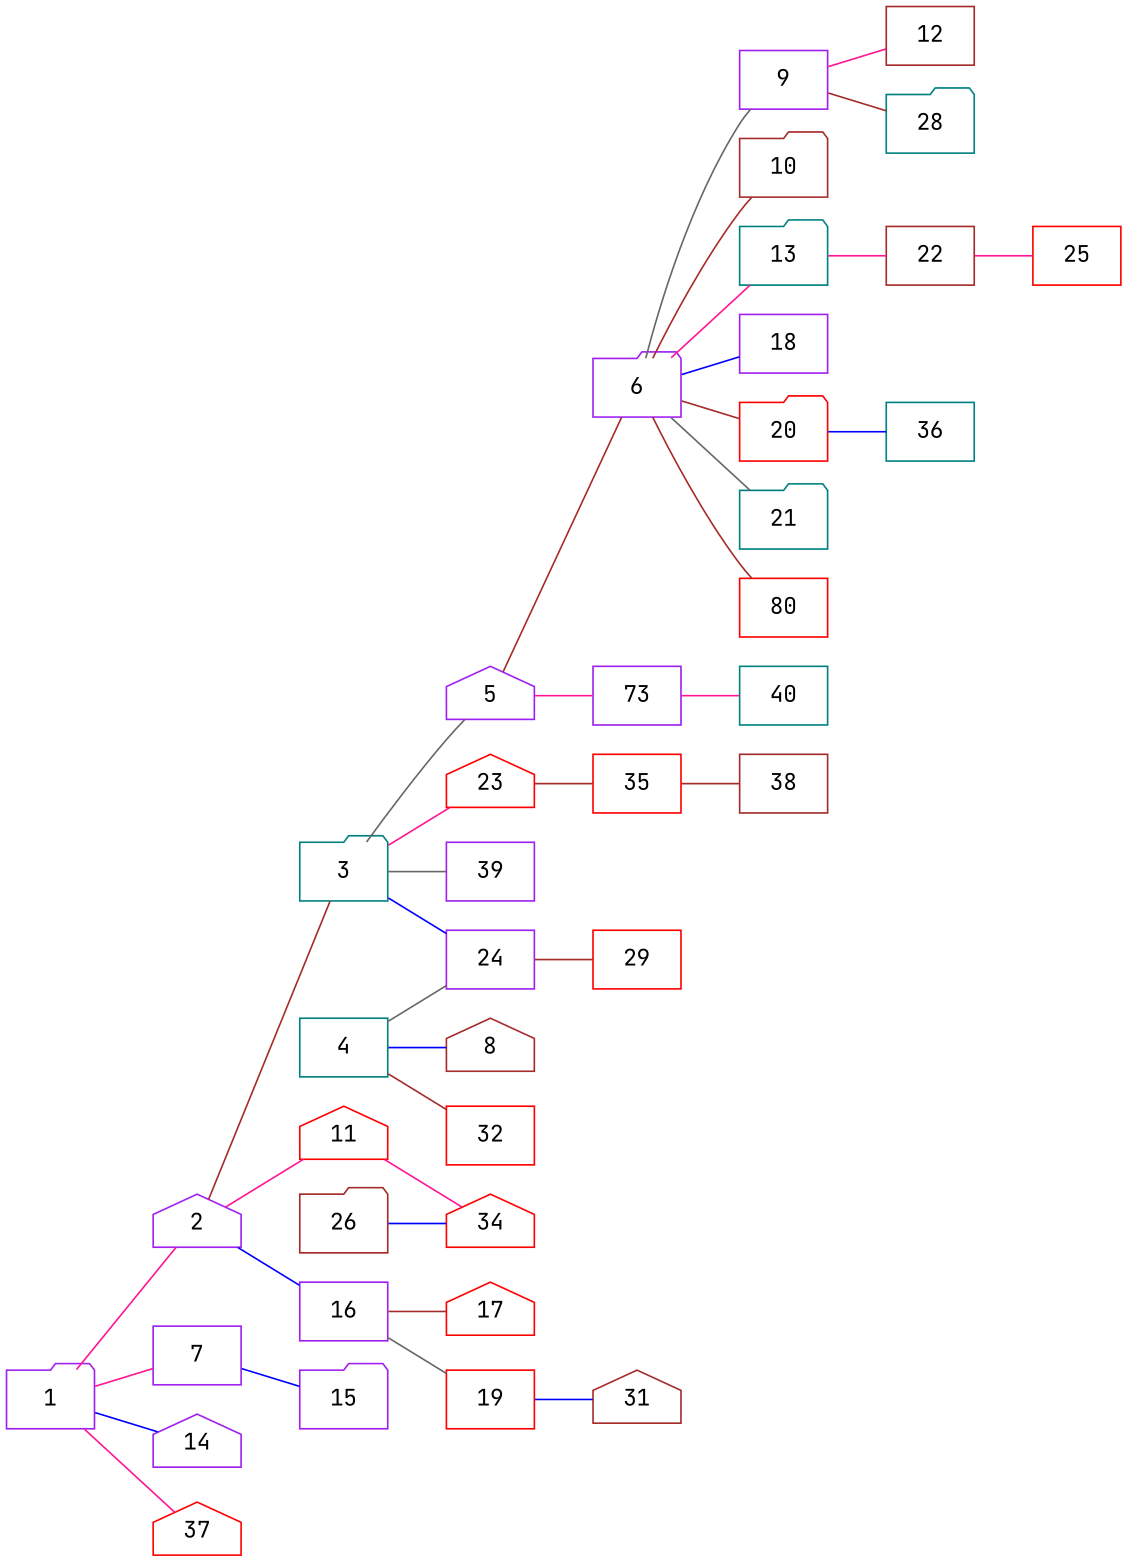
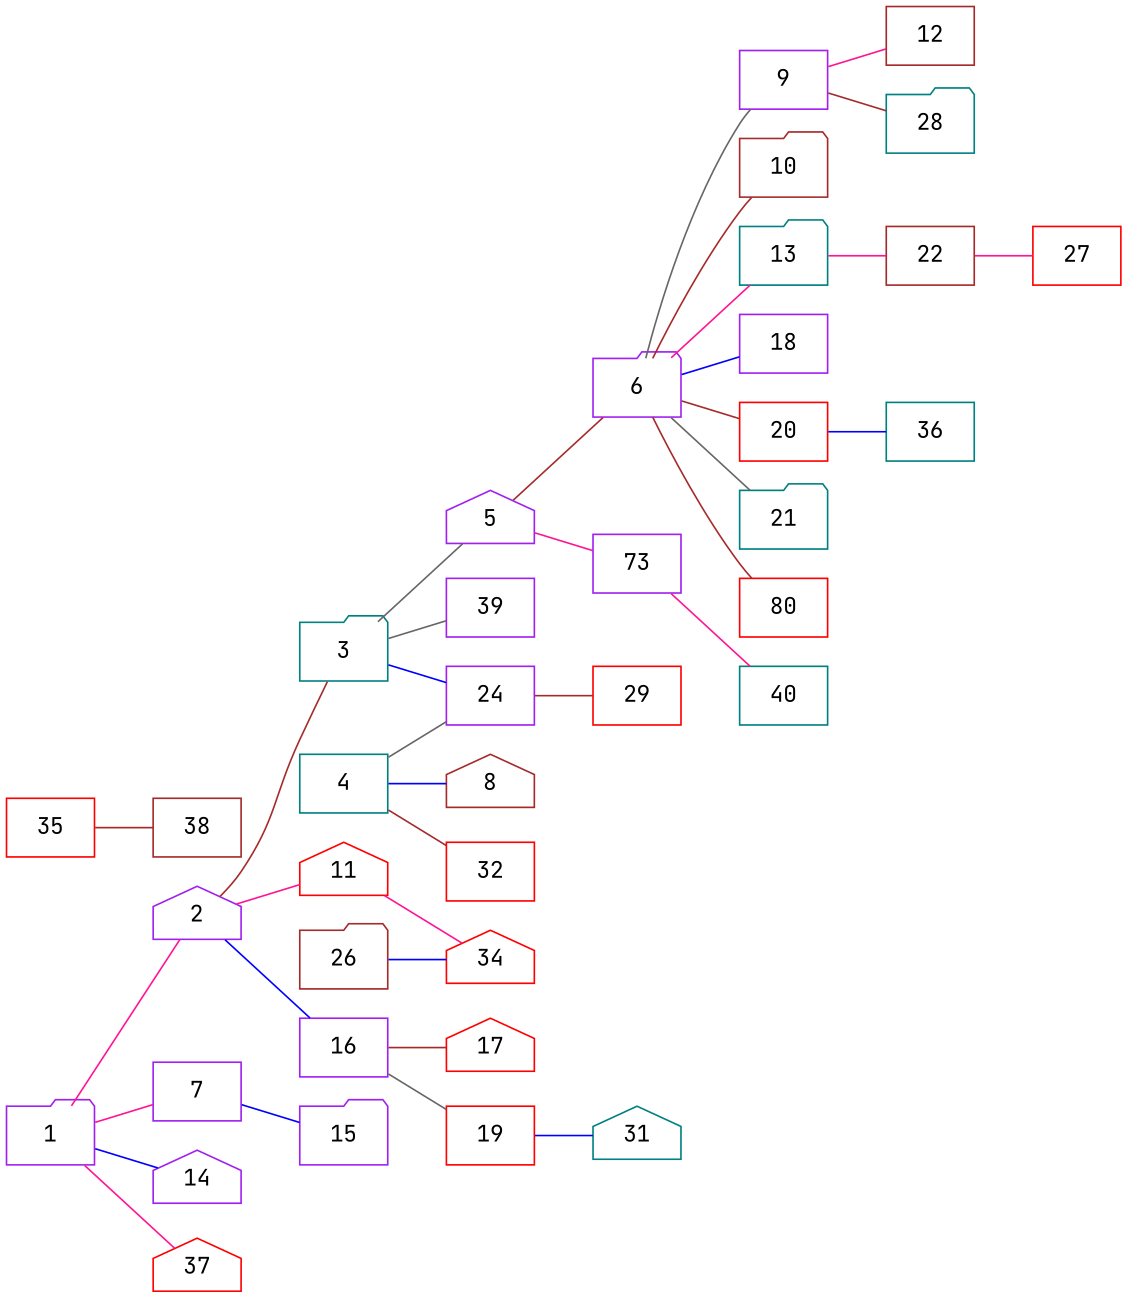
node "25": label "25" -> "27"
node "20": shape folder -> box
node "23": removed
node "31": color brown -> teal
